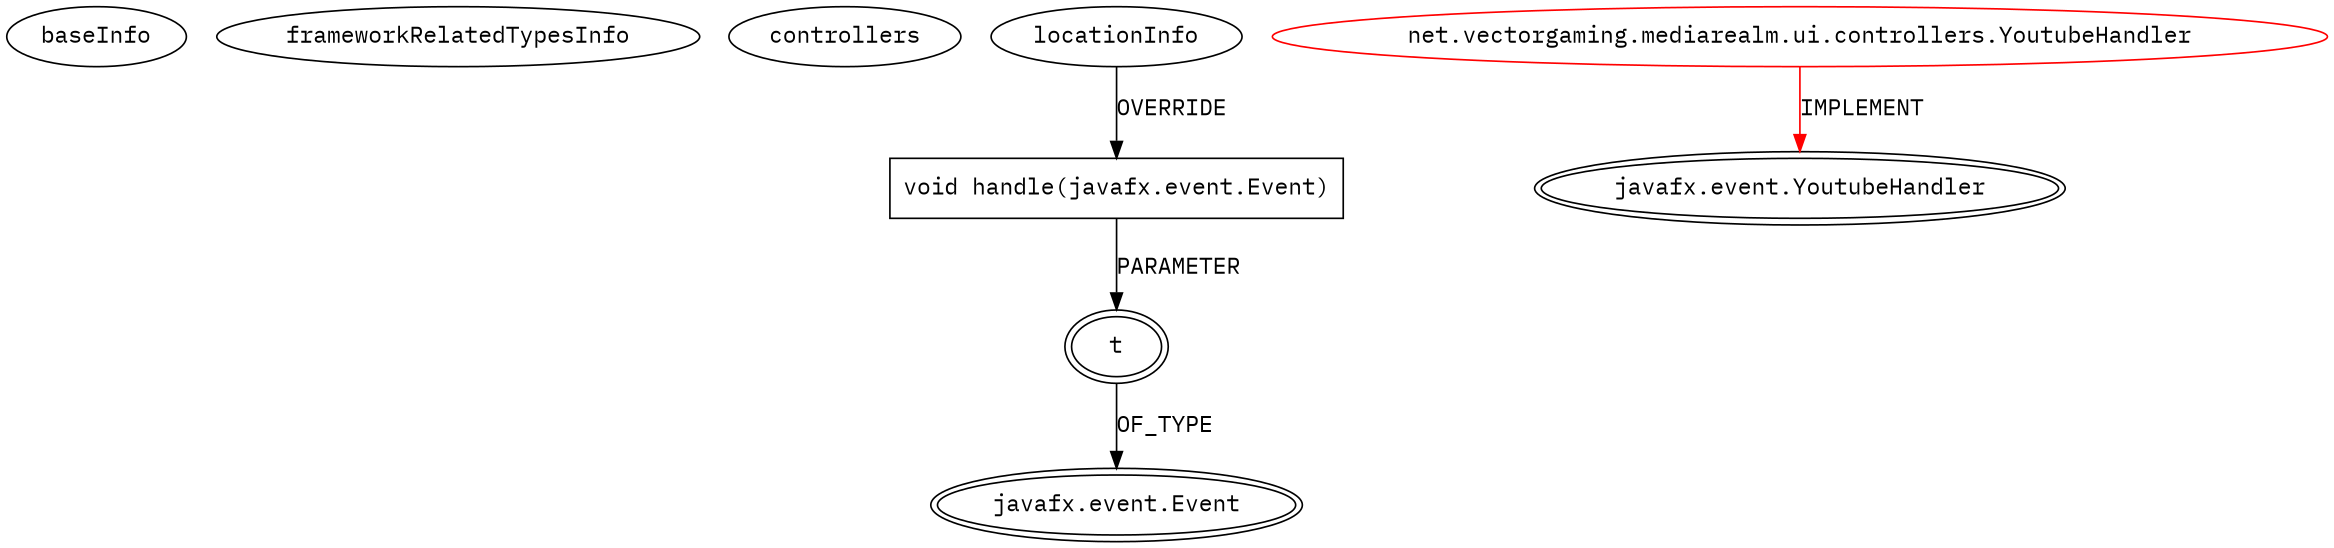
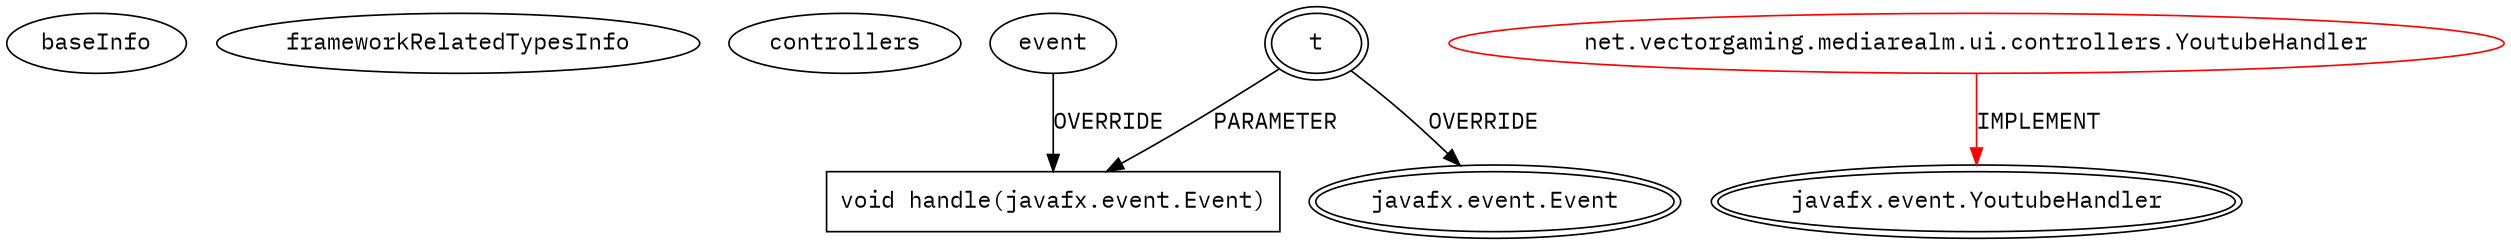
node "locationInfo": label "locationInfo" -> "event"
edge "void handle(javafx.event.Event)" -> "t": reversed
edge "t" -> "javafx.event.Event": label "OF_TYPE" -> "OVERRIDE"
